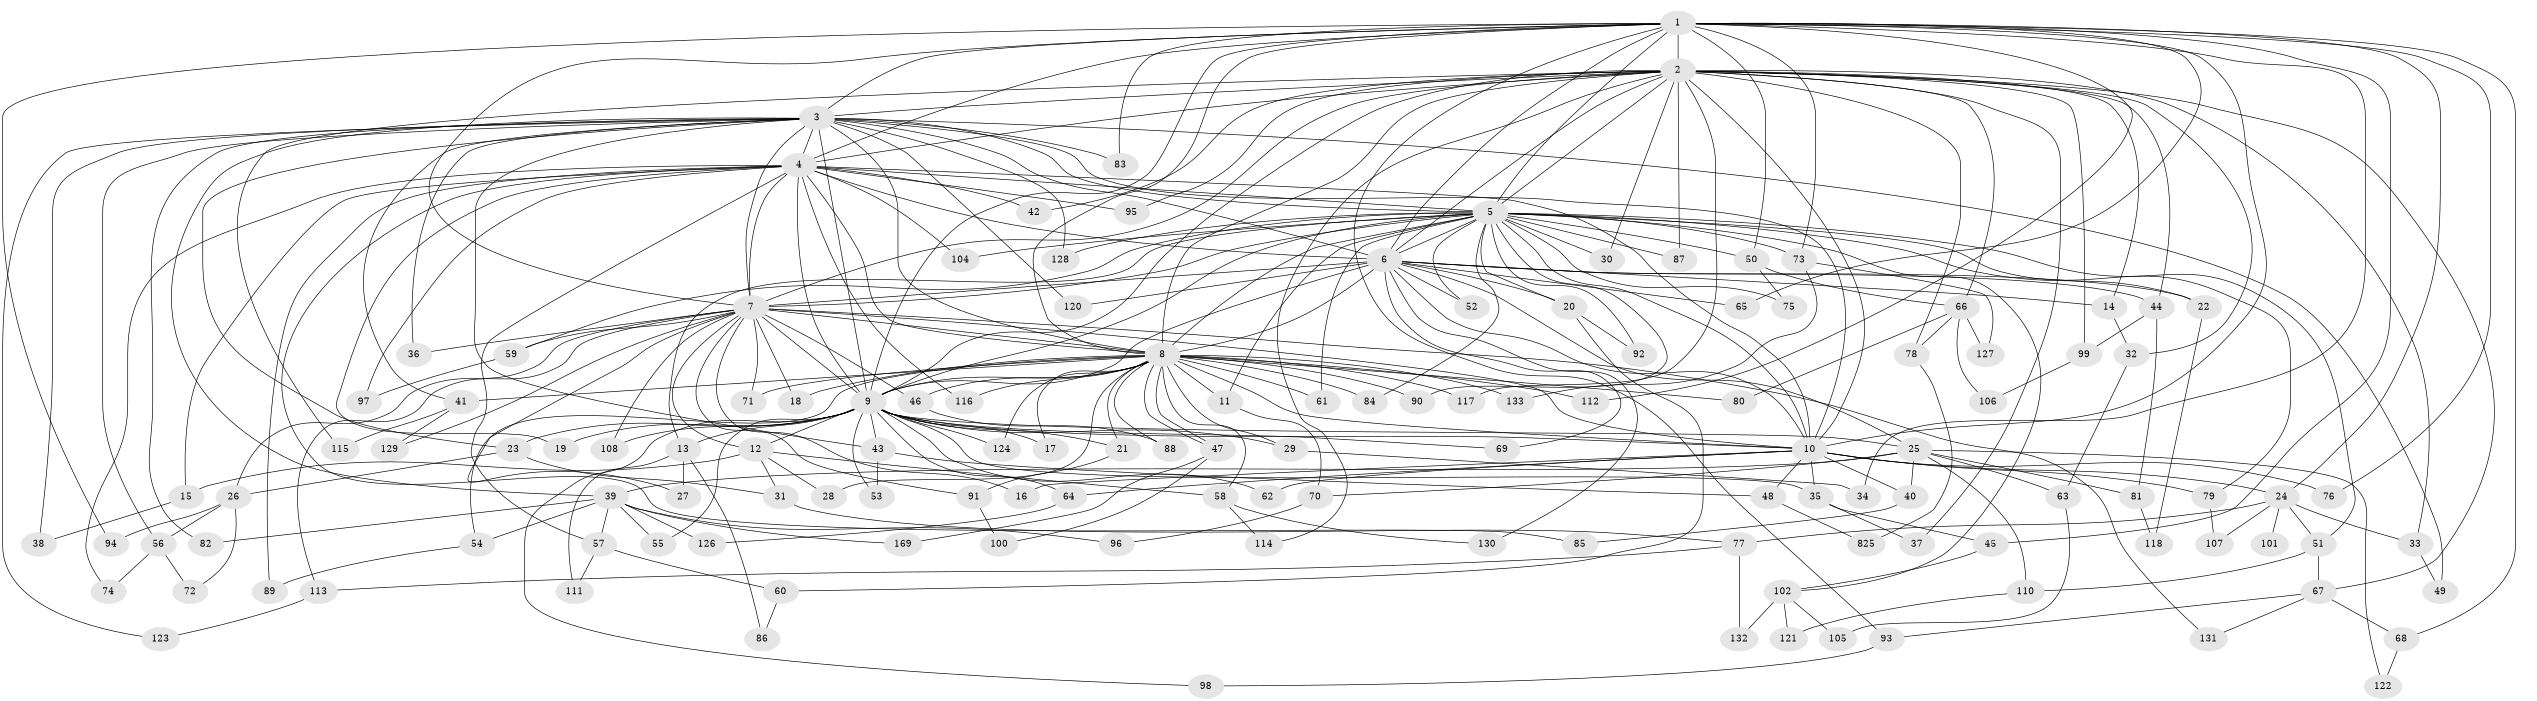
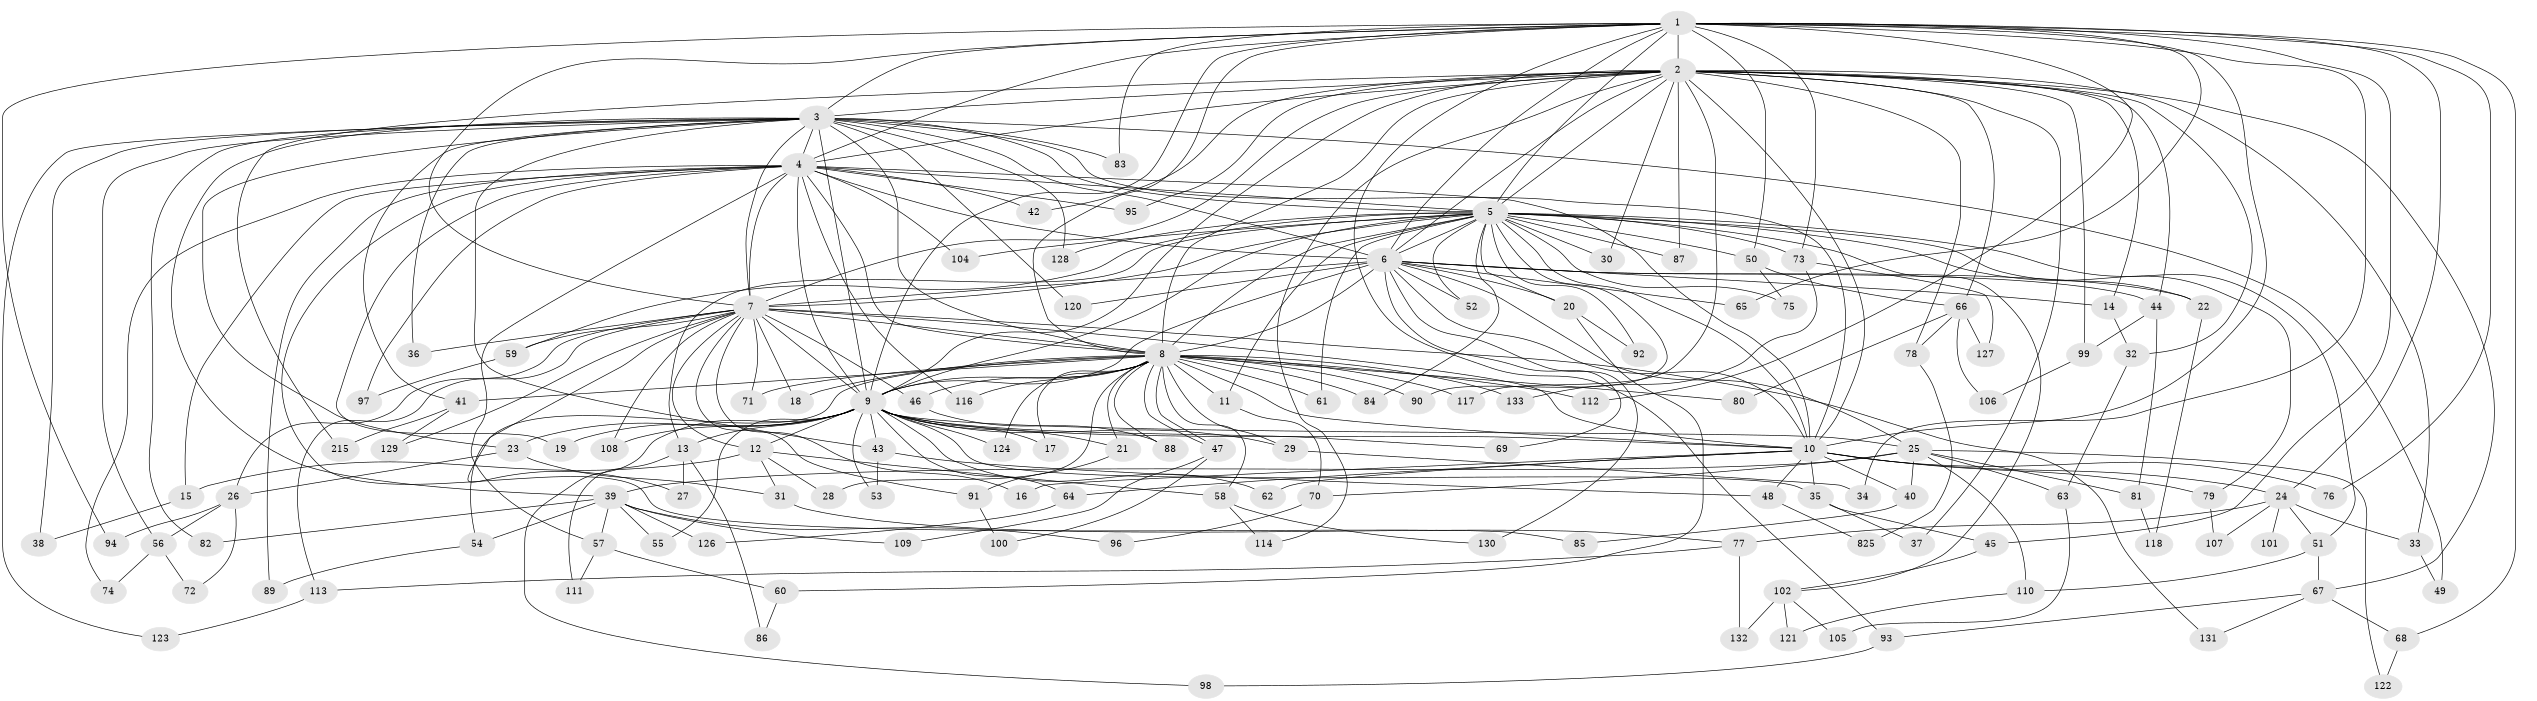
node "115": label "115" -> "215"
node "169": label "169" -> "109"
